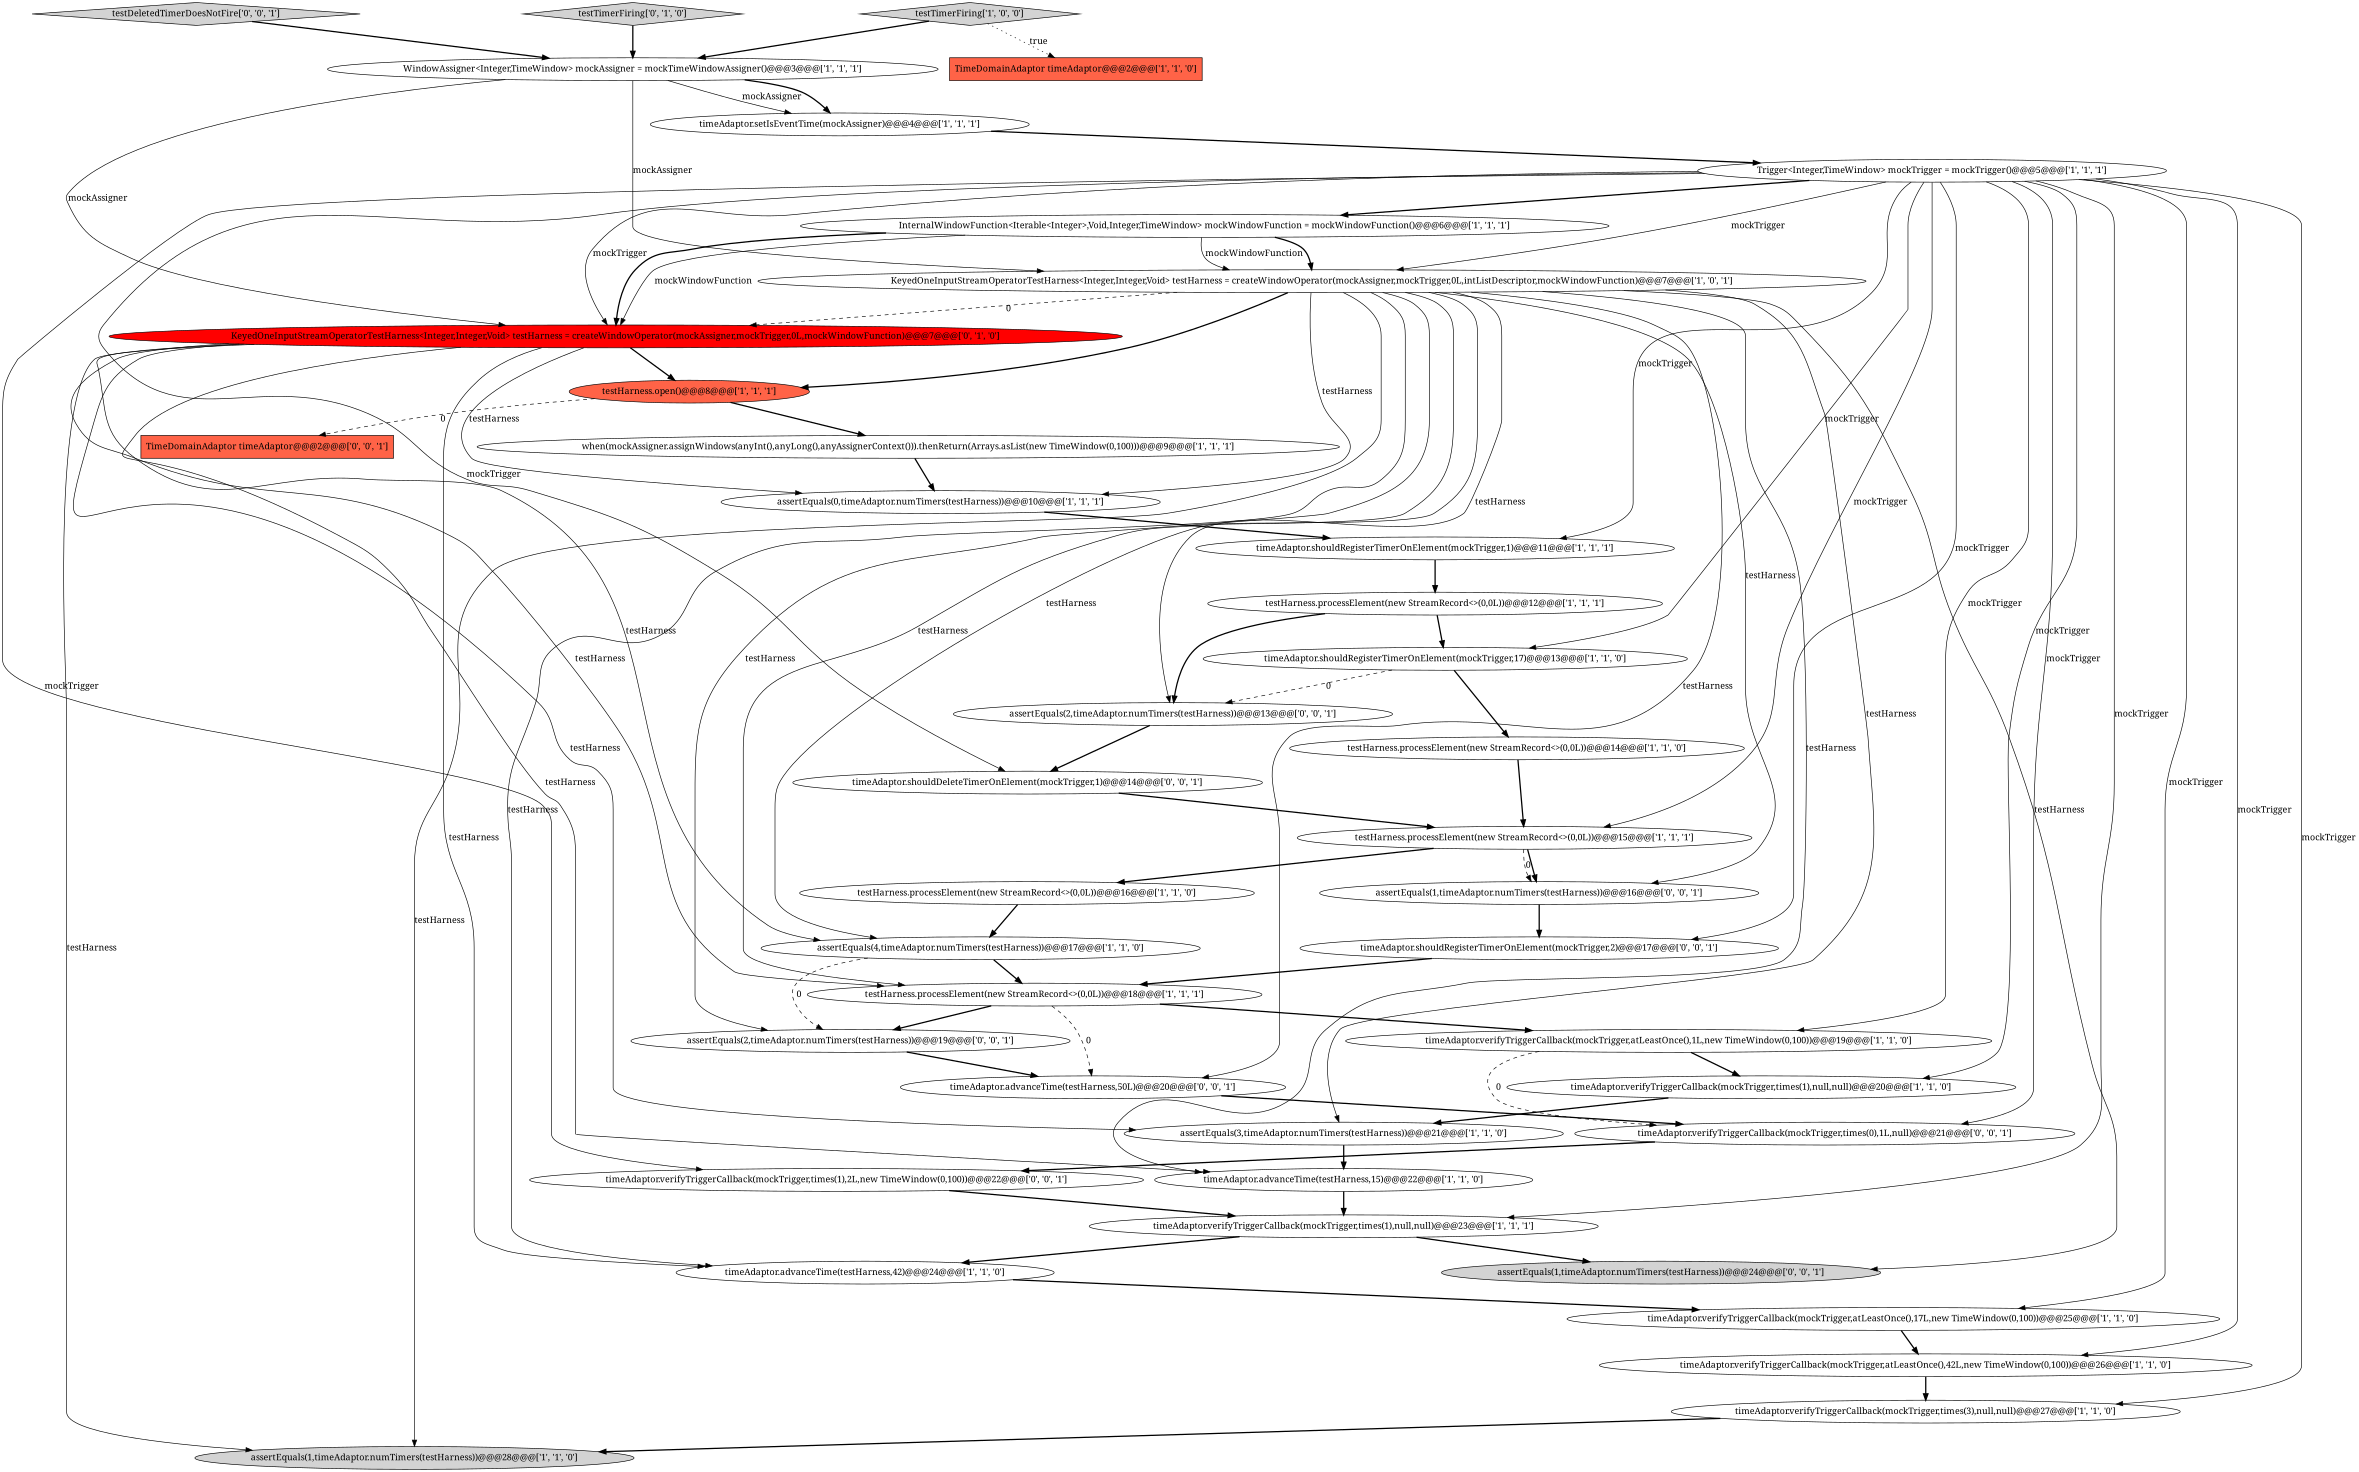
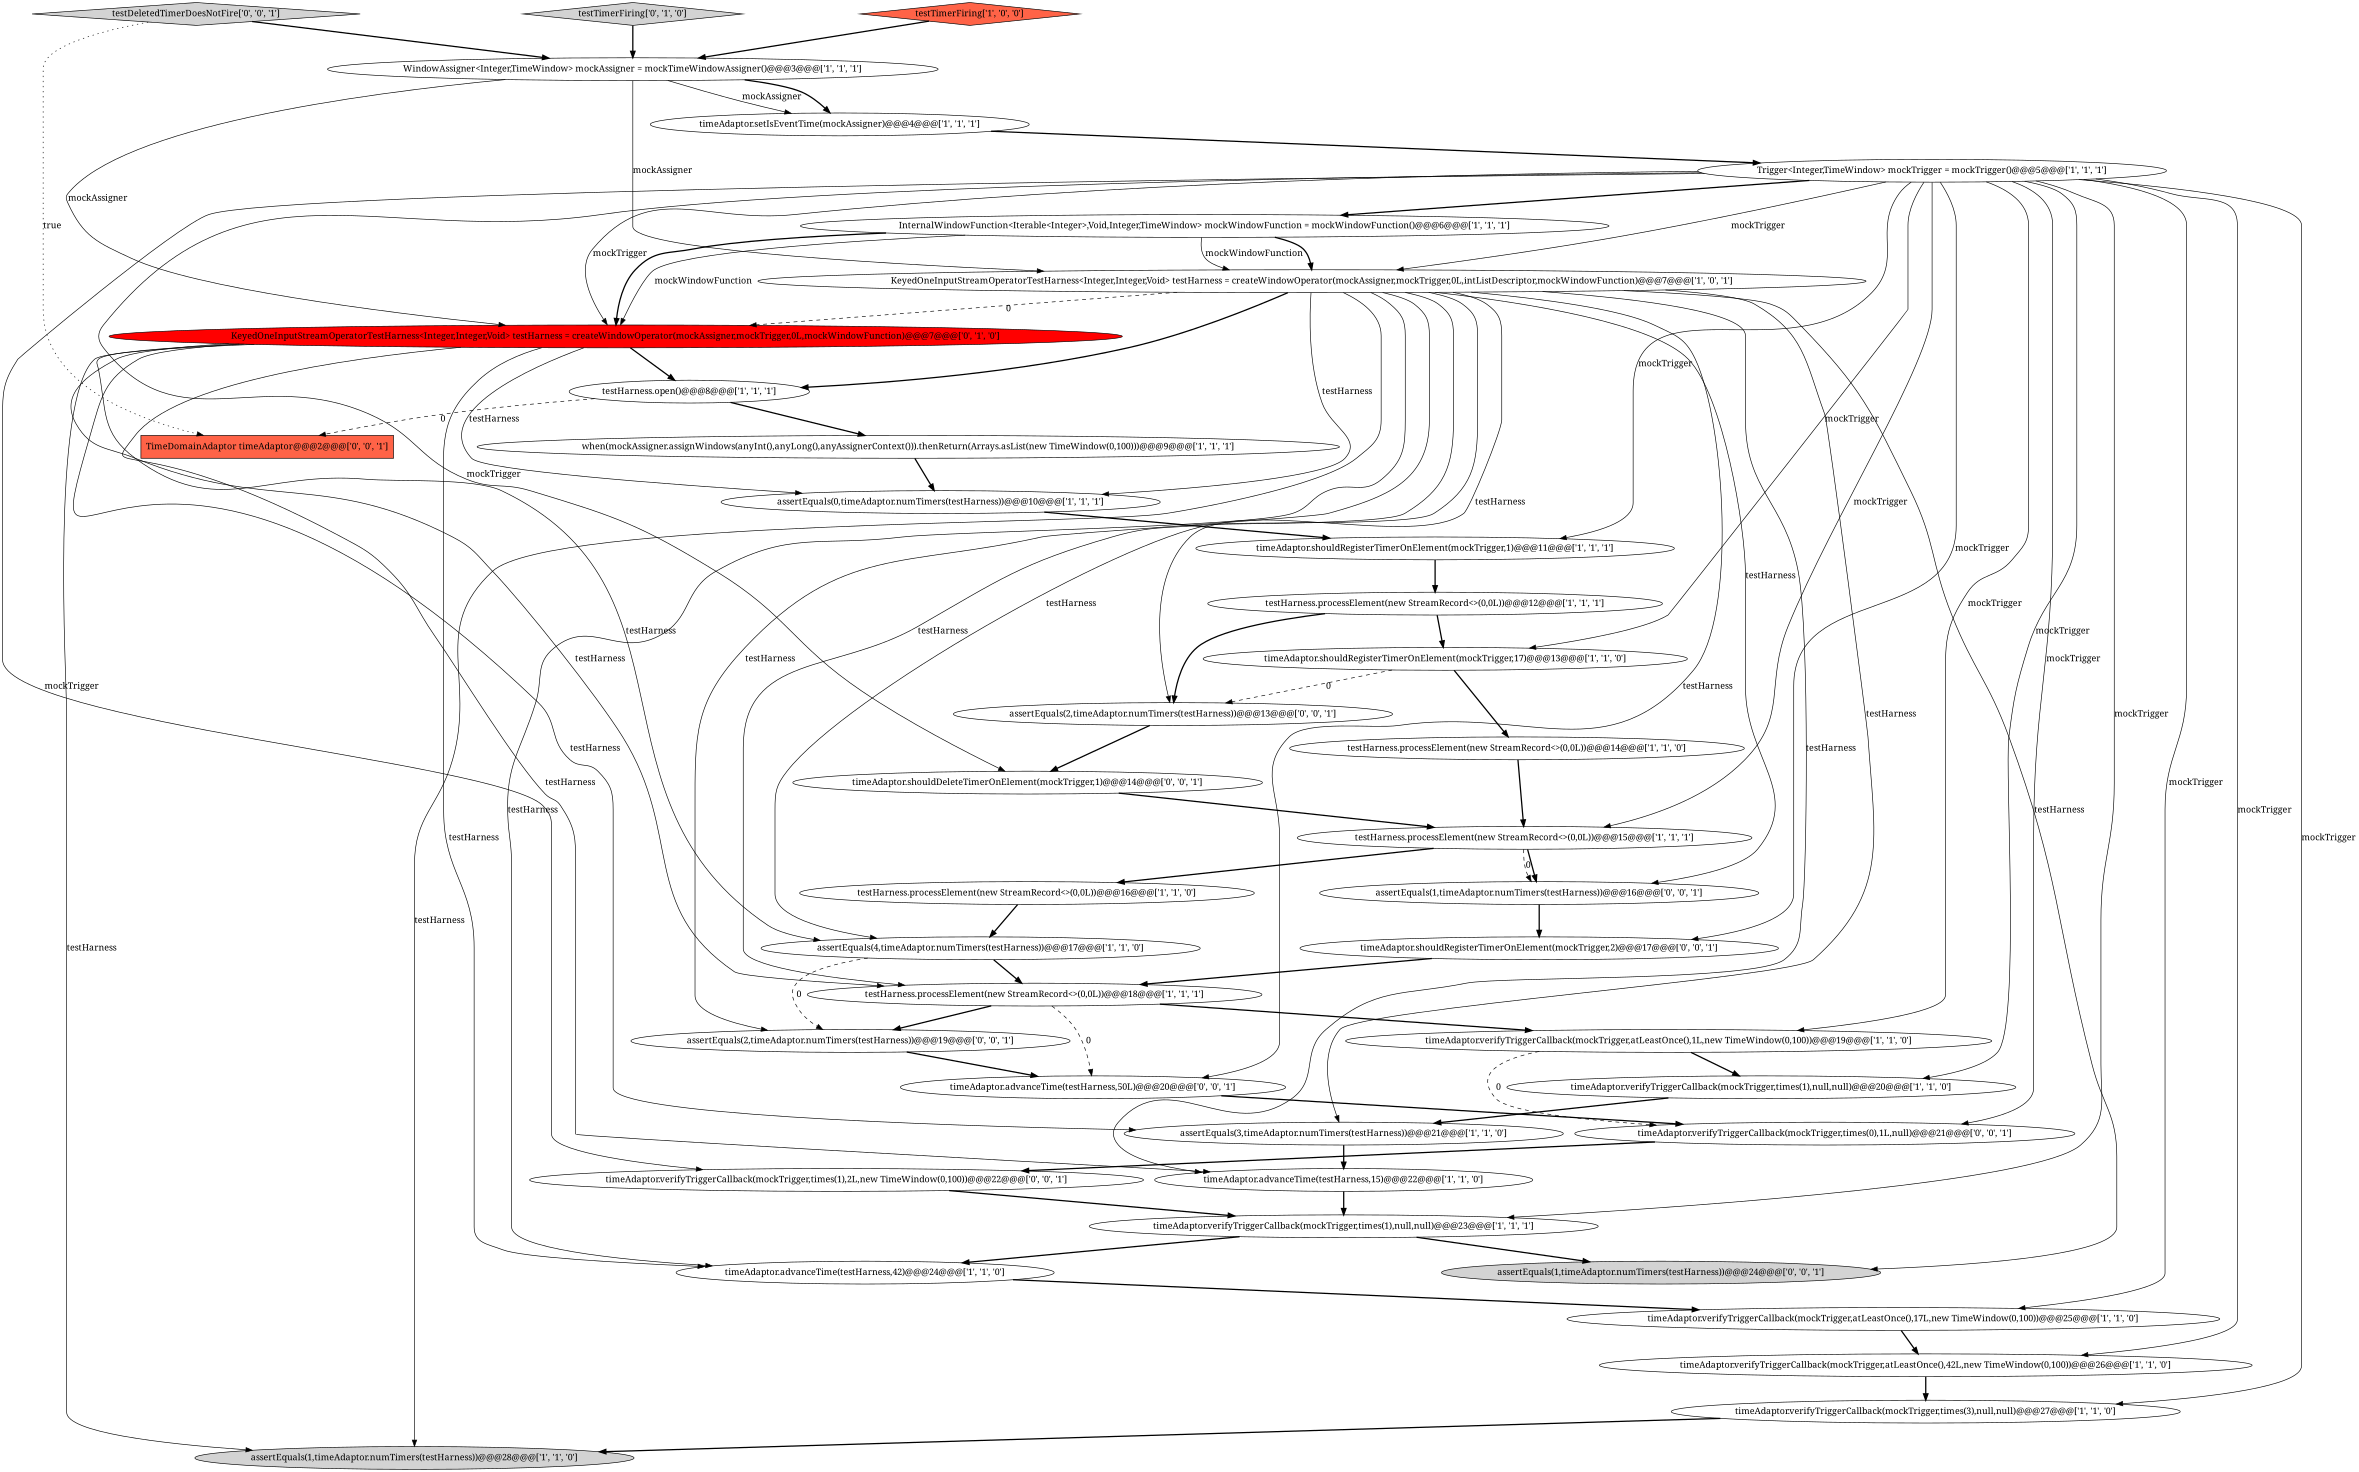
node "testTimerFiring['1', '0', '0']": fillcolor lightgray -> tomato
node "TimeDomainAdaptor timeAdaptor@@@2@@@['1', '1', '0']": removed
edge "testDeletedTimerDoesNotFire['0', '0', '1']" -> "TimeDomainAdaptor timeAdaptor@@@2@@@['0', '0', '1']": added, label "true"
node "testHarness.open()@@@8@@@['1', '1', '1']": fillcolor tomato -> white
